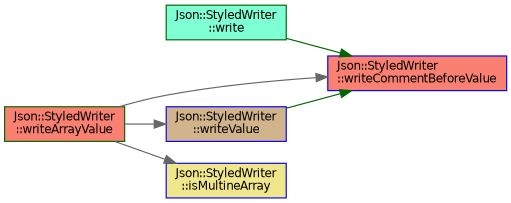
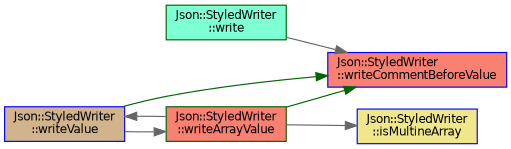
edge "Json::StyledWriter ::write" -> "Json::StyledWriter ::writeCommentBeforeValue": color darkgreen -> gray40
edge "Json::StyledWriter ::writeArrayValue" -> "Json::StyledWriter ::writeCommentBeforeValue": color gray40 -> darkgreen
edge "Json::StyledWriter ::writeValue" -> "Json::StyledWriter ::writeArrayValue": added
